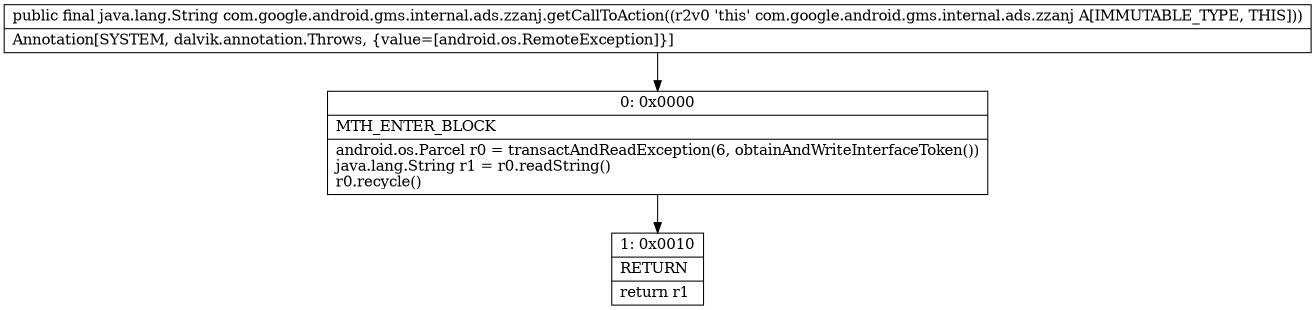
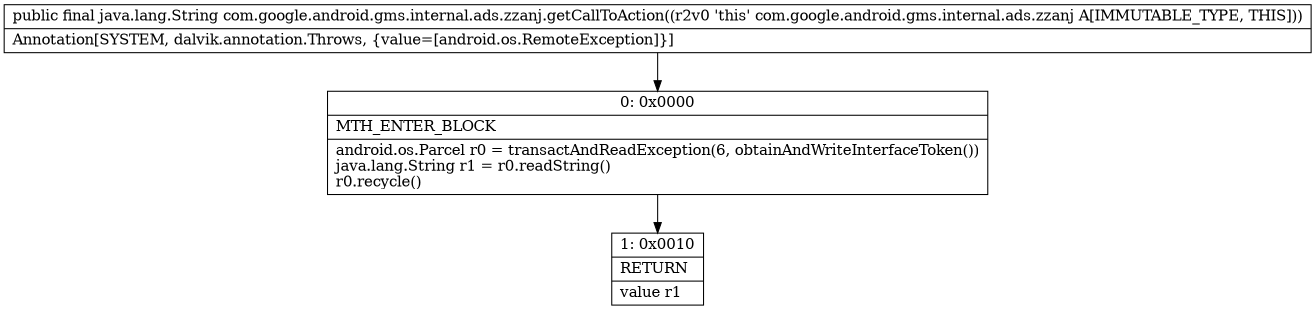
node "1: 0x0010": text "return r1" -> "value r1"
